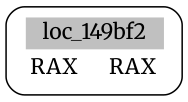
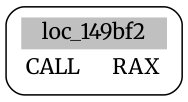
node "loc_149bf2": text "RAX       RAX" -> "CALL       RAX"
